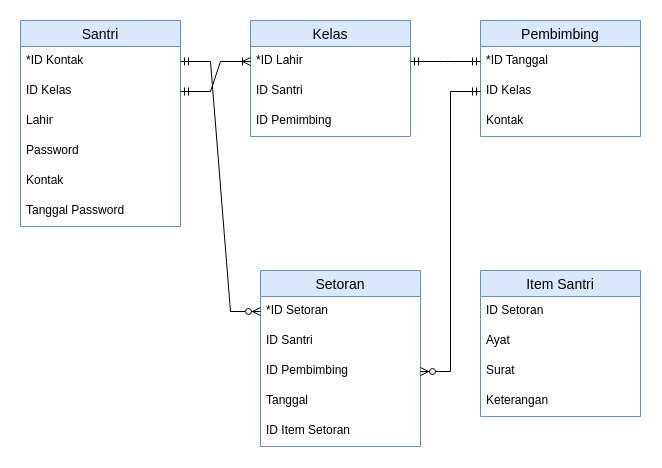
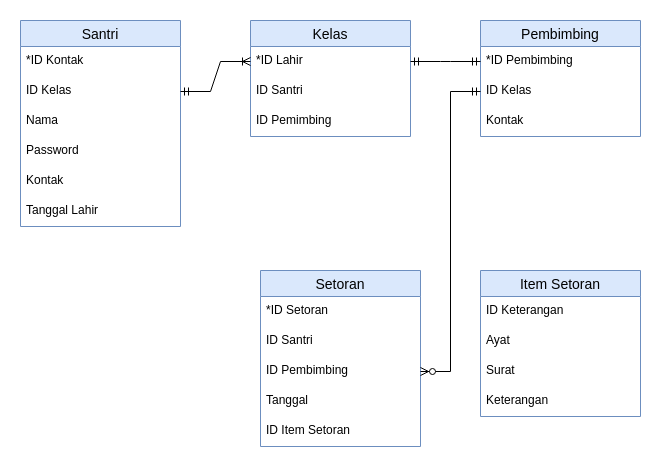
node "*ID Tanggal": label "*ID Tanggal" -> "*ID Pembimbing"
node "Lahir": label "Lahir" -> "Nama"
edge "*ID Kontak" -- "*ID Setoran": removed
node "Tanggal Password": label "Tanggal Password" -> "Tanggal Lahir"
node "Item Santri": label "Item Santri" -> "Item Setoran"
node "ID Setoran": label "ID Setoran" -> "ID Keterangan"
